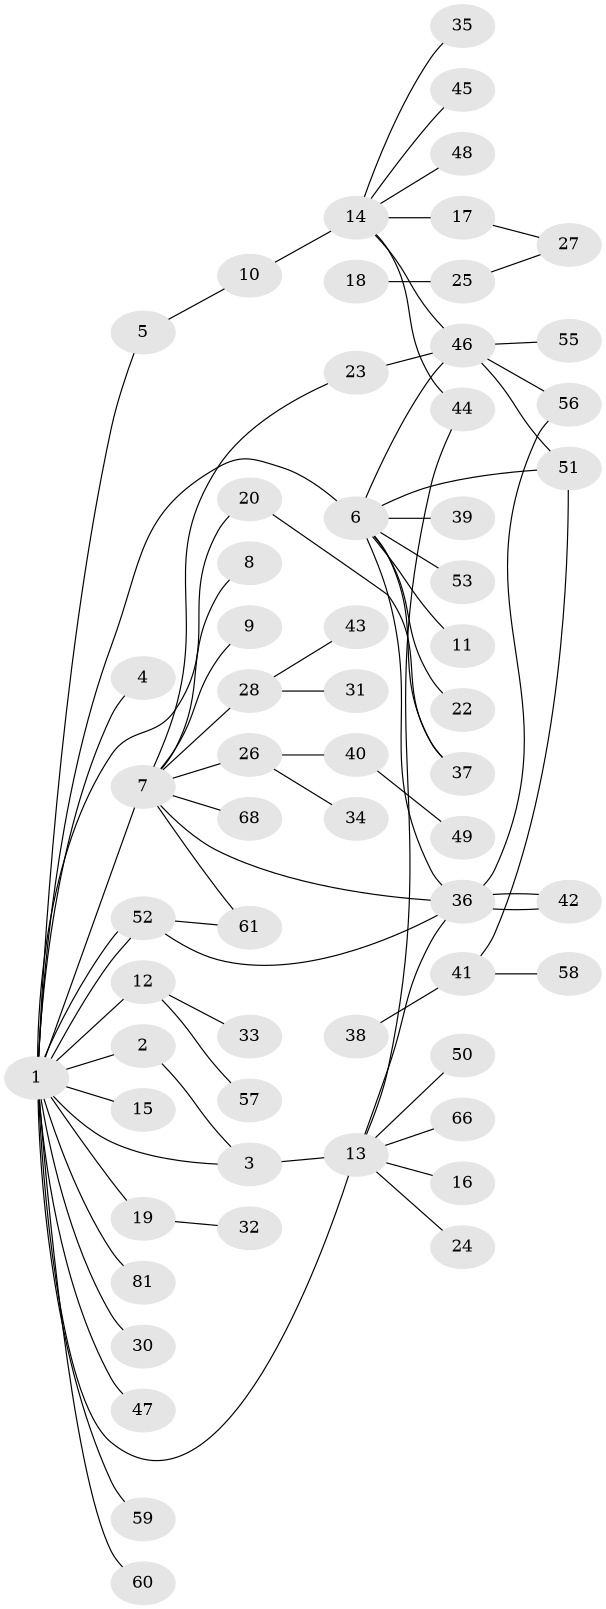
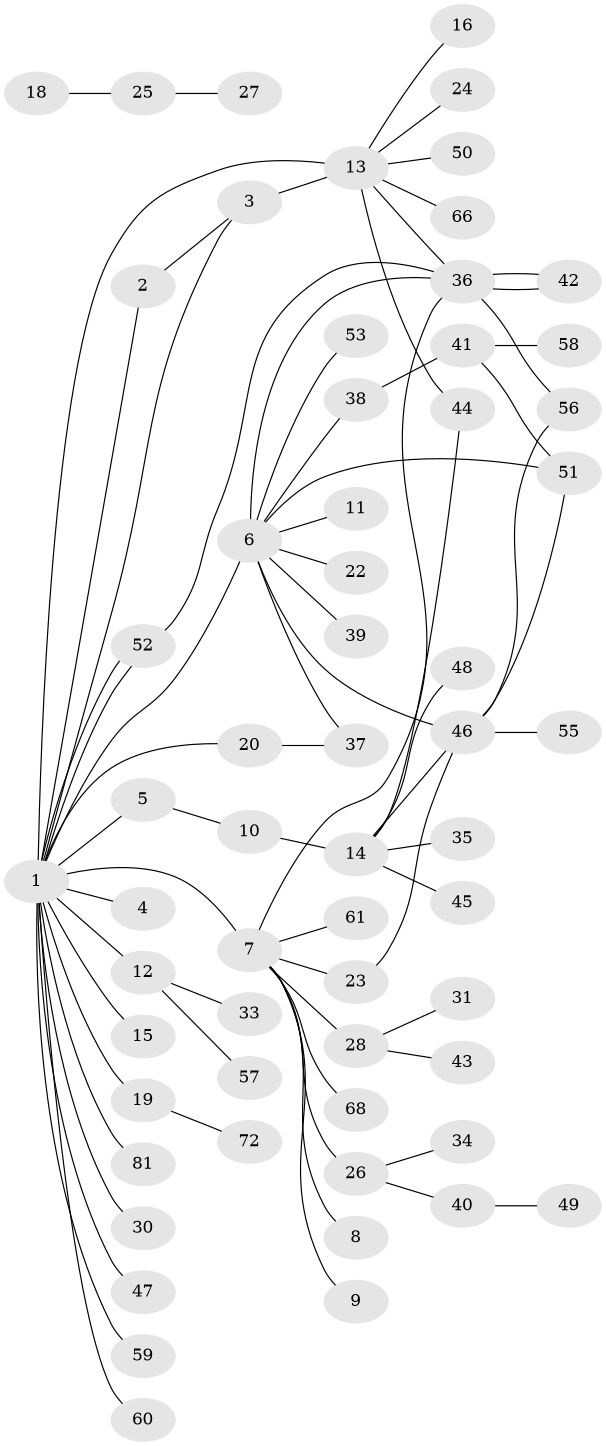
node "17": removed
edge "38" -- "6": added
edge "52" -- "61": removed
node "32": label "32" -> "72"
